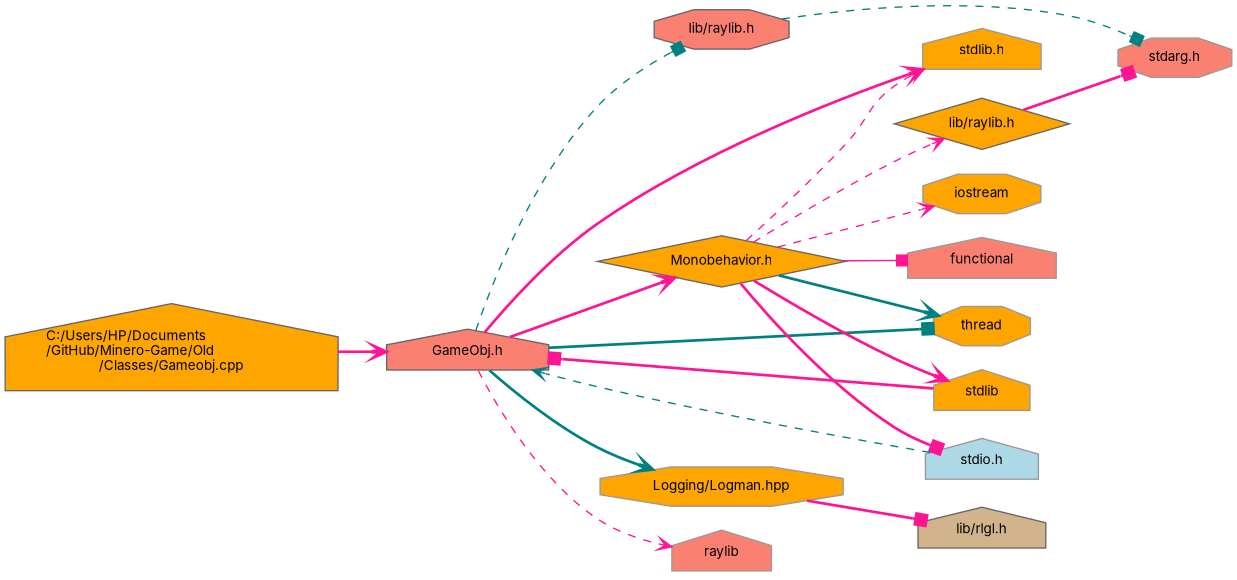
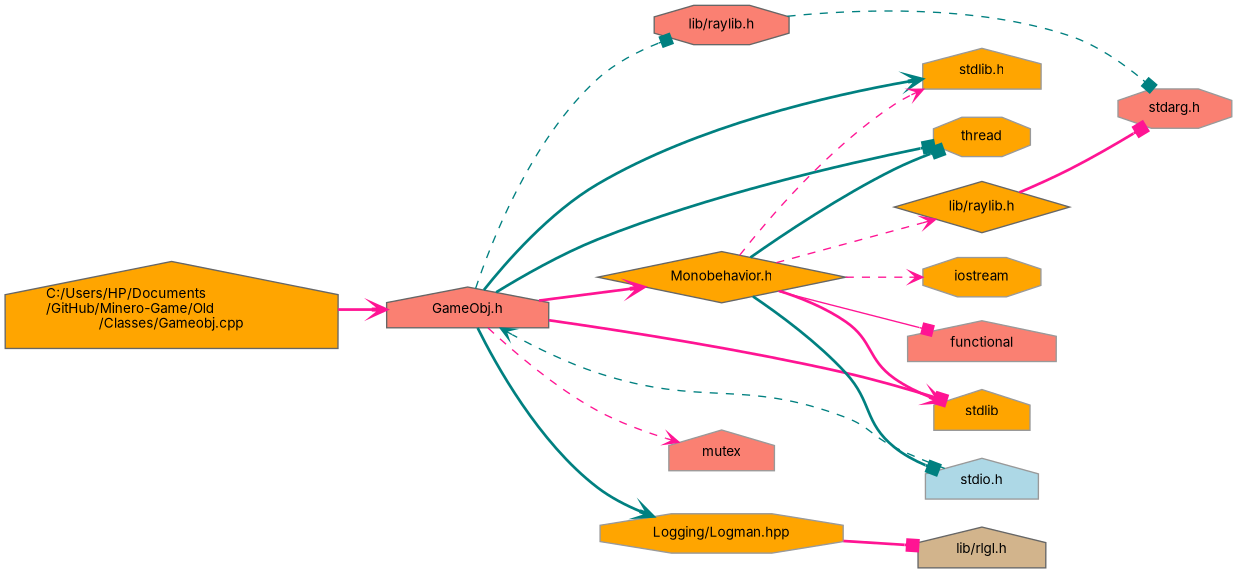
edge "GameObj.h" -> "stdlib.h": color deeppink -> teal
edge "Monobehavior.h" -> "thread": arrowhead vee -> box
edge "Monobehavior.h" -> "stdio.h": color deeppink -> teal
edge "stdlib" -> "GameObj.h": reversed
node "raylib": label "raylib" -> "mutex"
